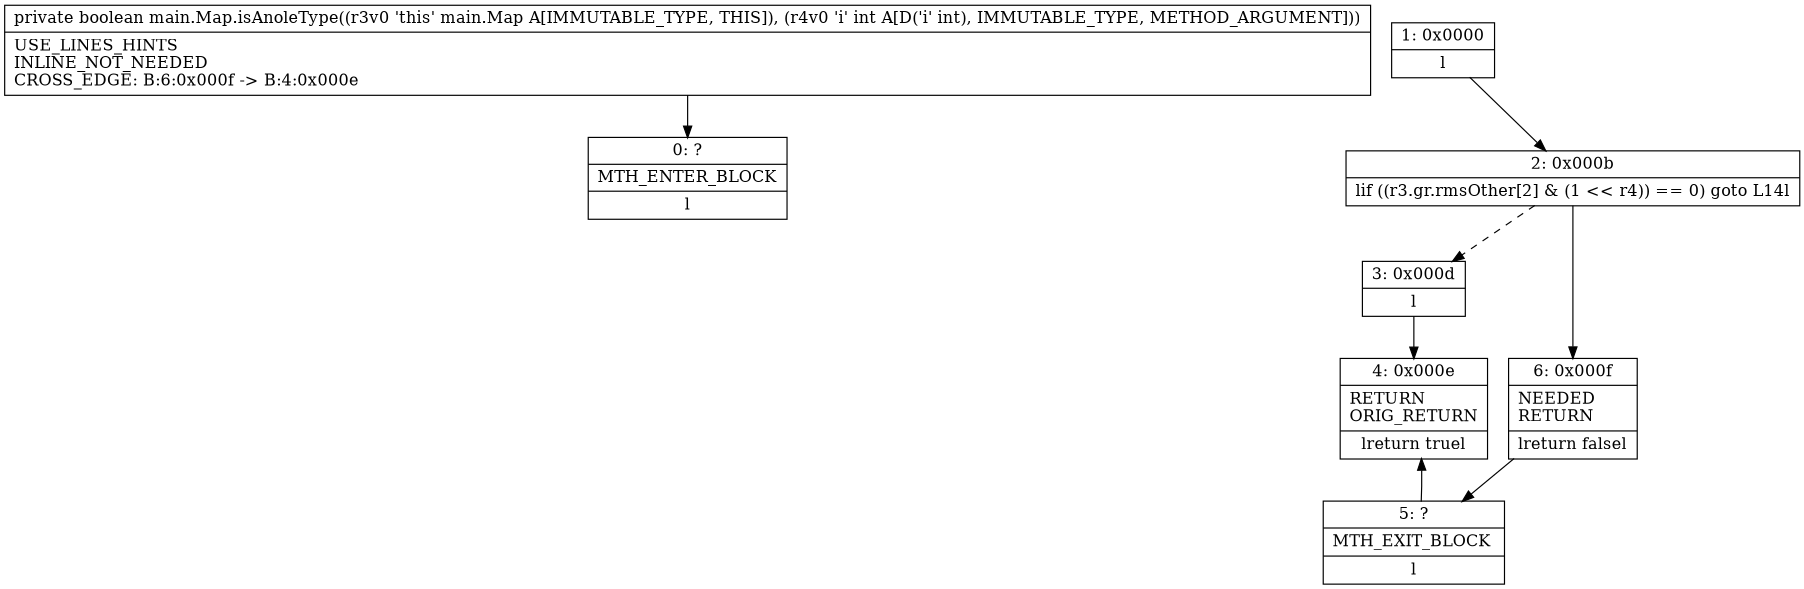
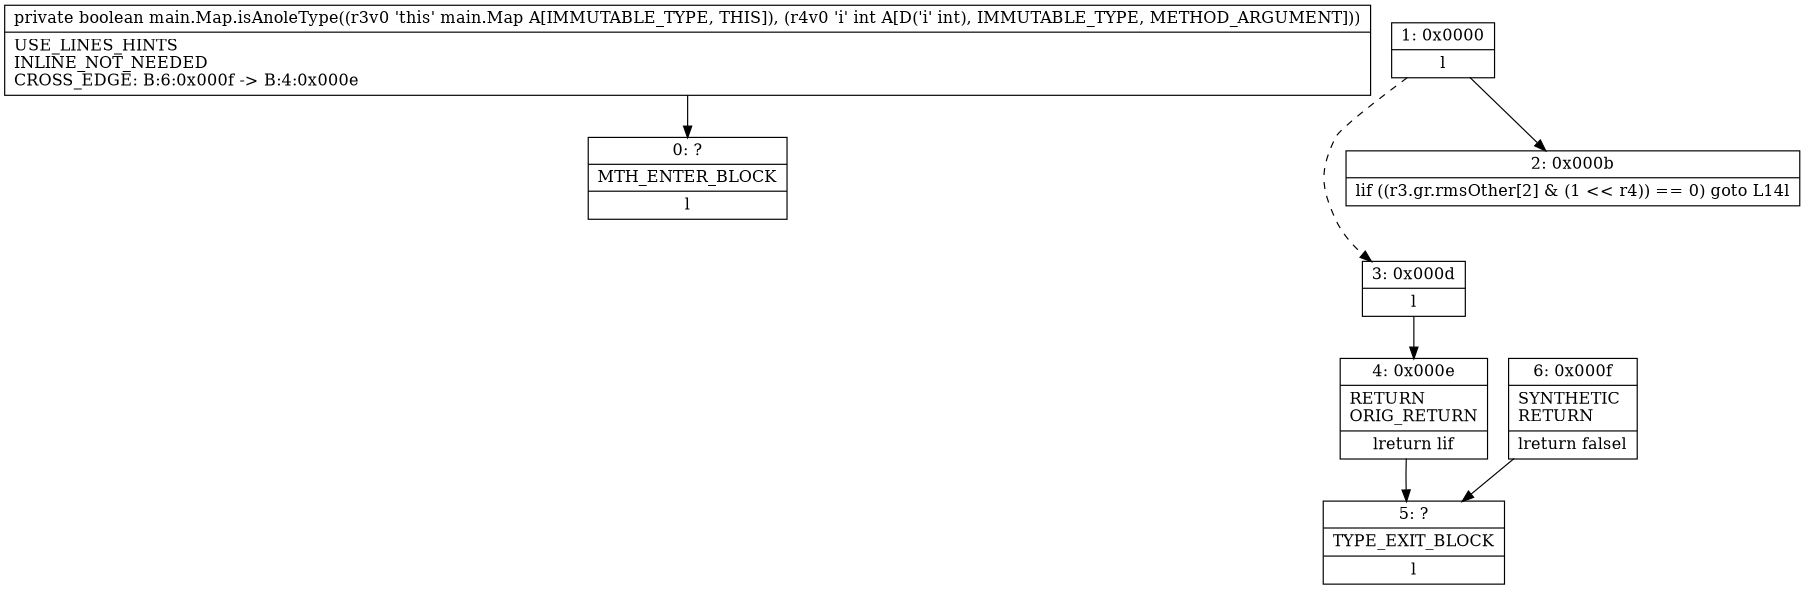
edge "2: 0x000b" -> "3: 0x000d": now "1: 0x0000" -> "3: 0x000d"
edge "2: 0x000b" -> "6: 0x000f": removed
node "6: 0x000f": text "NEEDED" -> "SYNTHETIC"
node "4: 0x000e": text "lreturn truel" -> "lreturn lif"
edge "5: ?" -> "4: 0x000e": reversed
node "5: ?": text "MTH_EXIT_BLOCK" -> "TYPE_EXIT_BLOCK"
